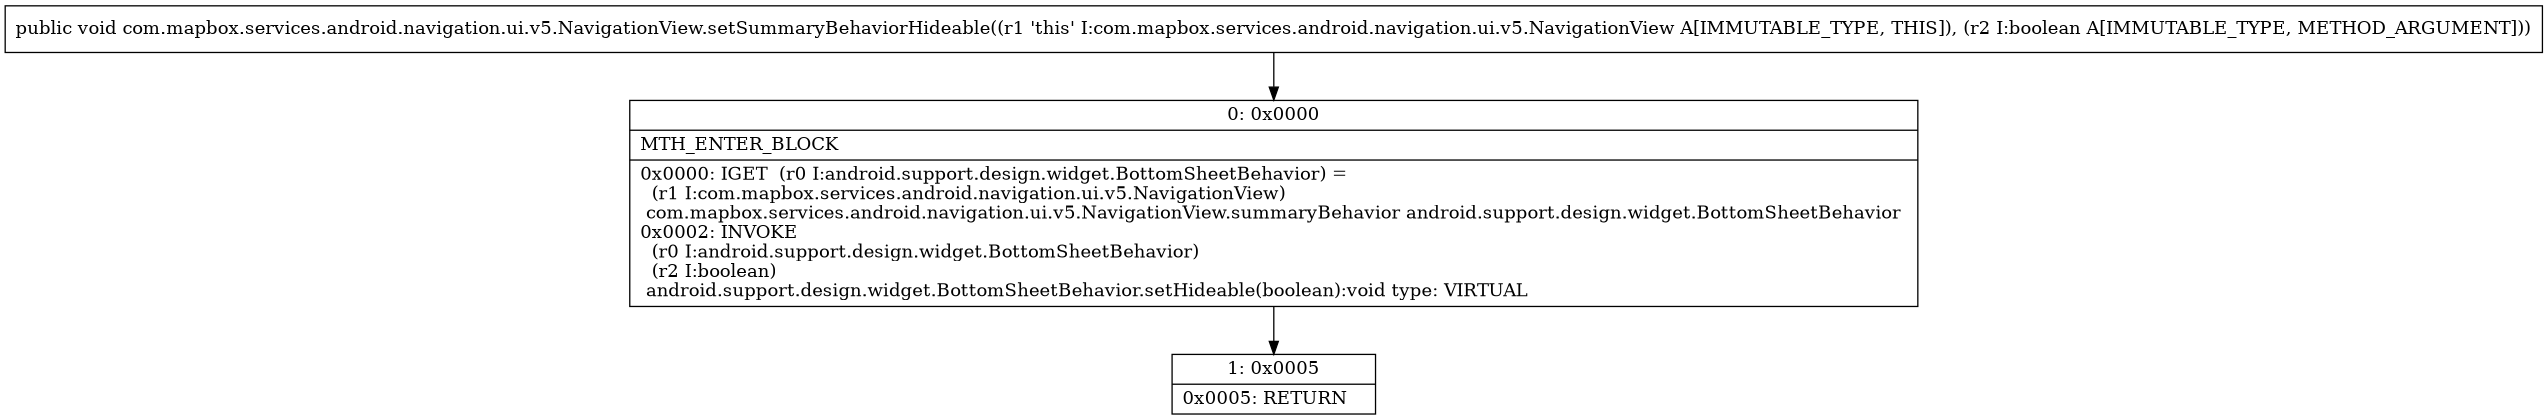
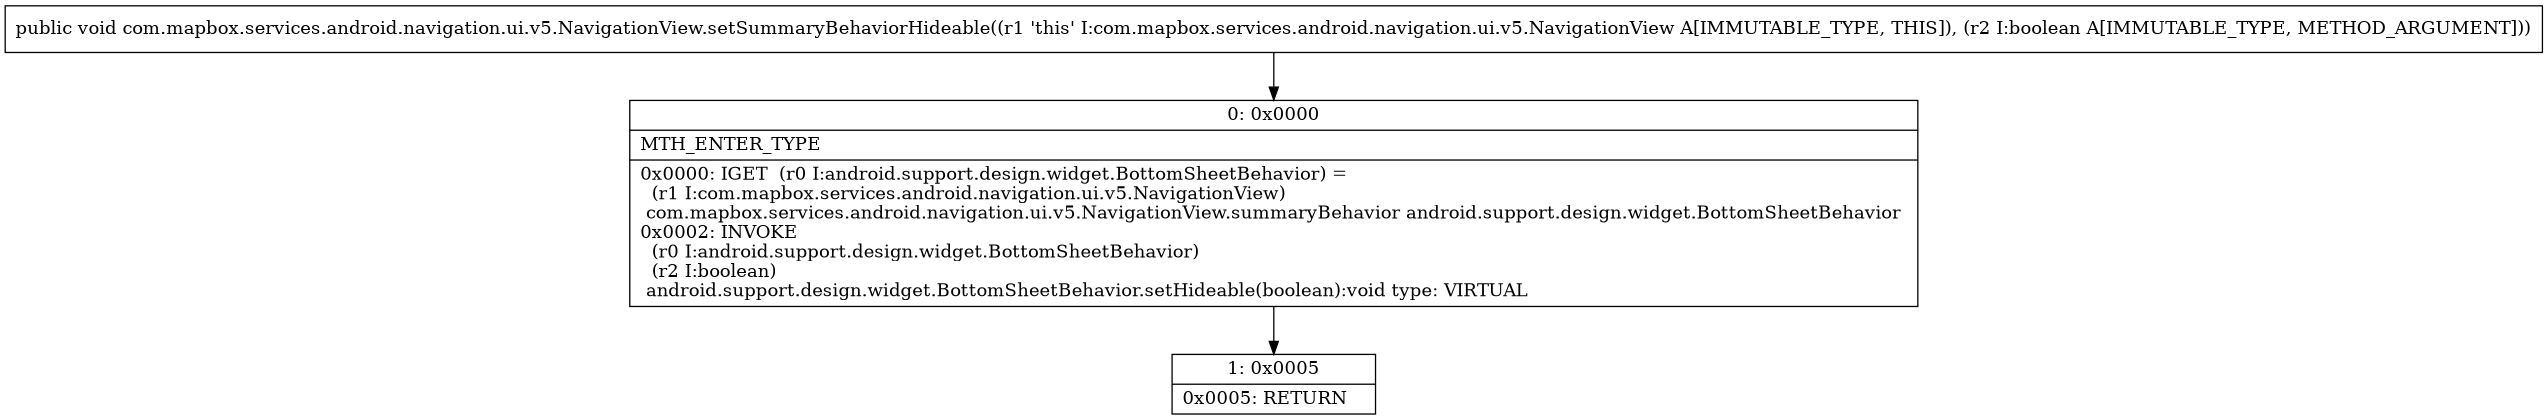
node "0: 0x0000": text "MTH_ENTER_BLOCK" -> "MTH_ENTER_TYPE"
